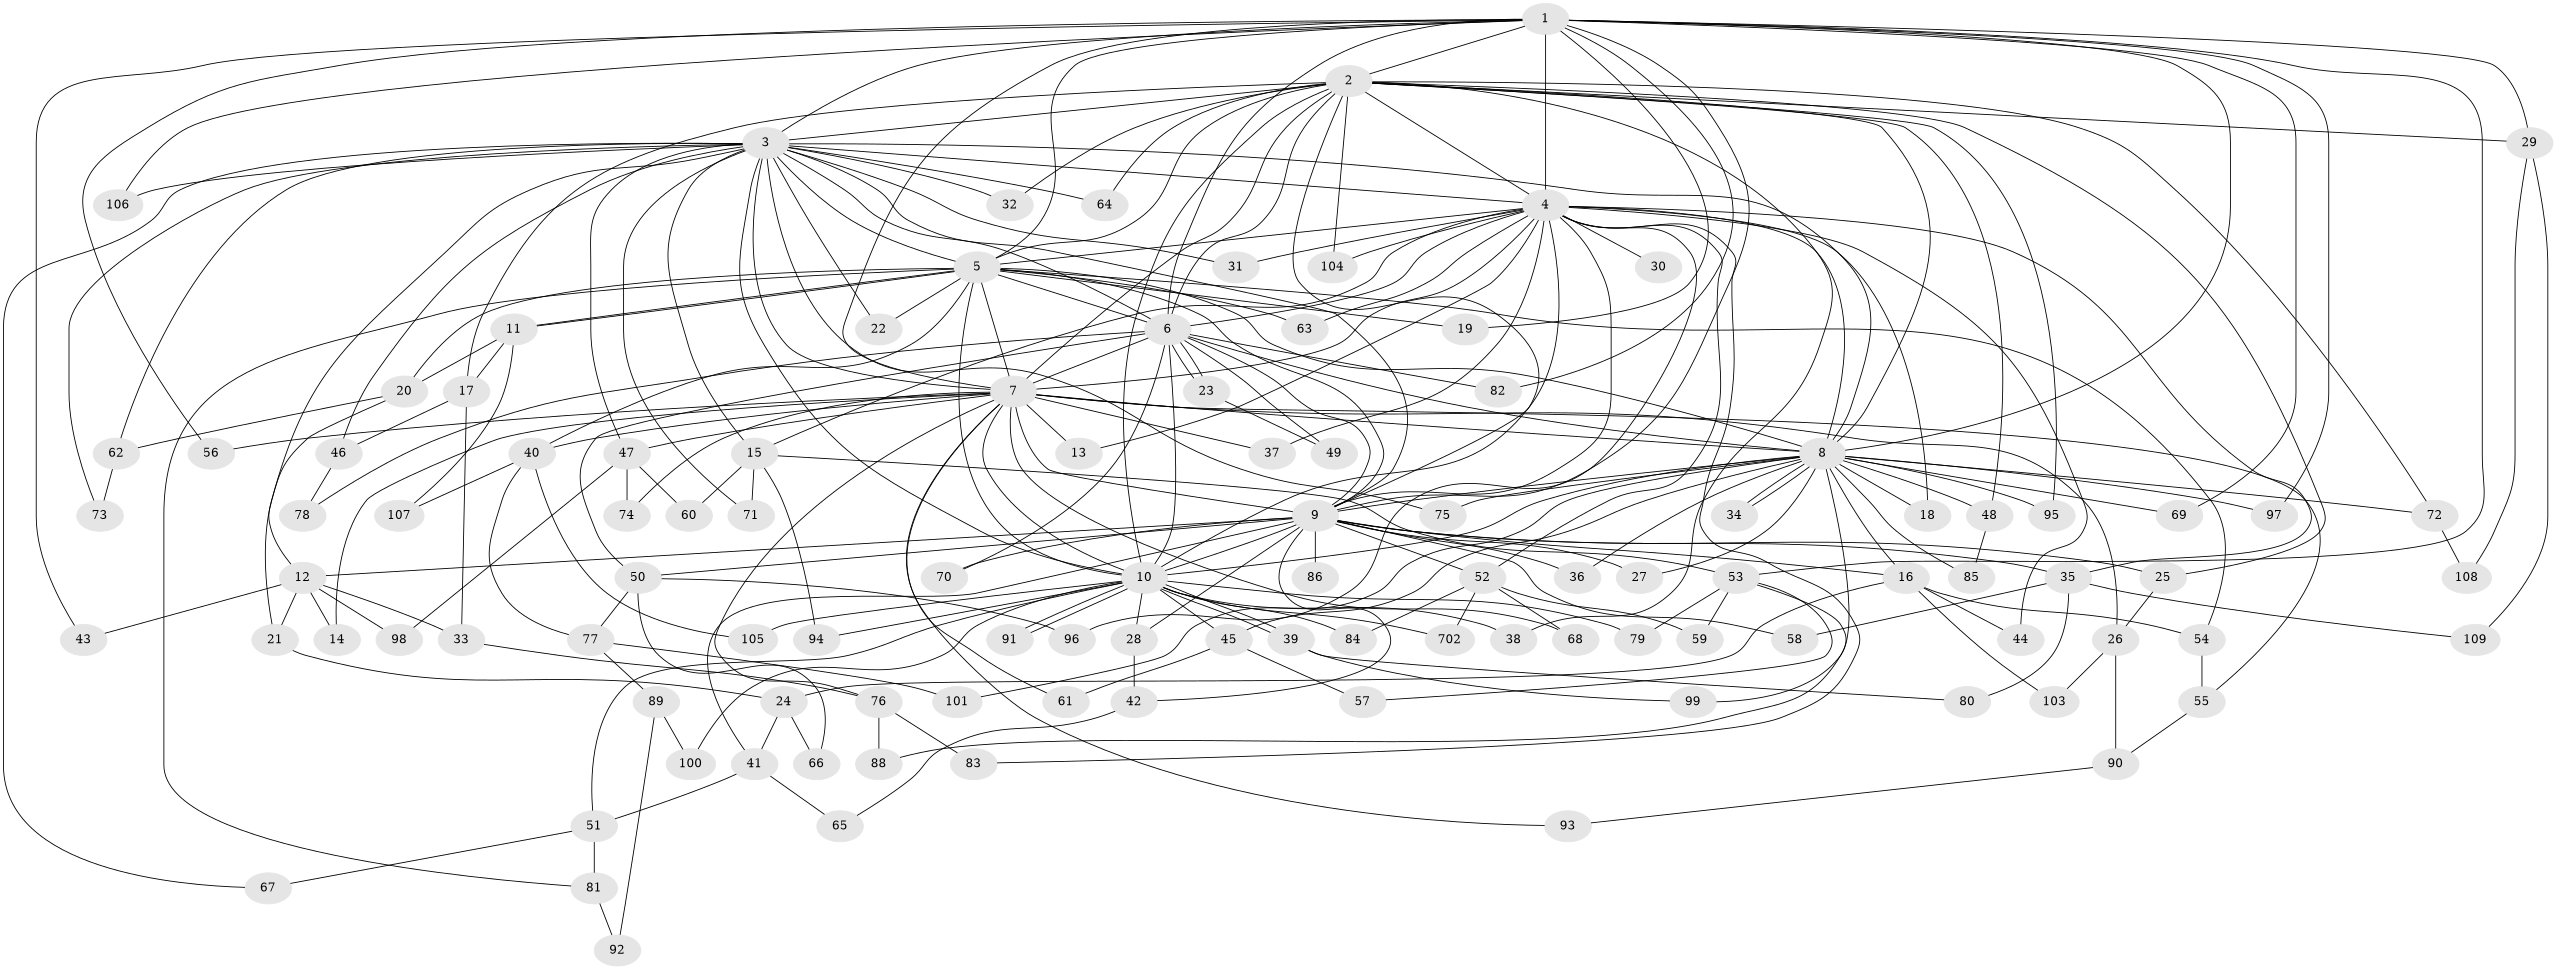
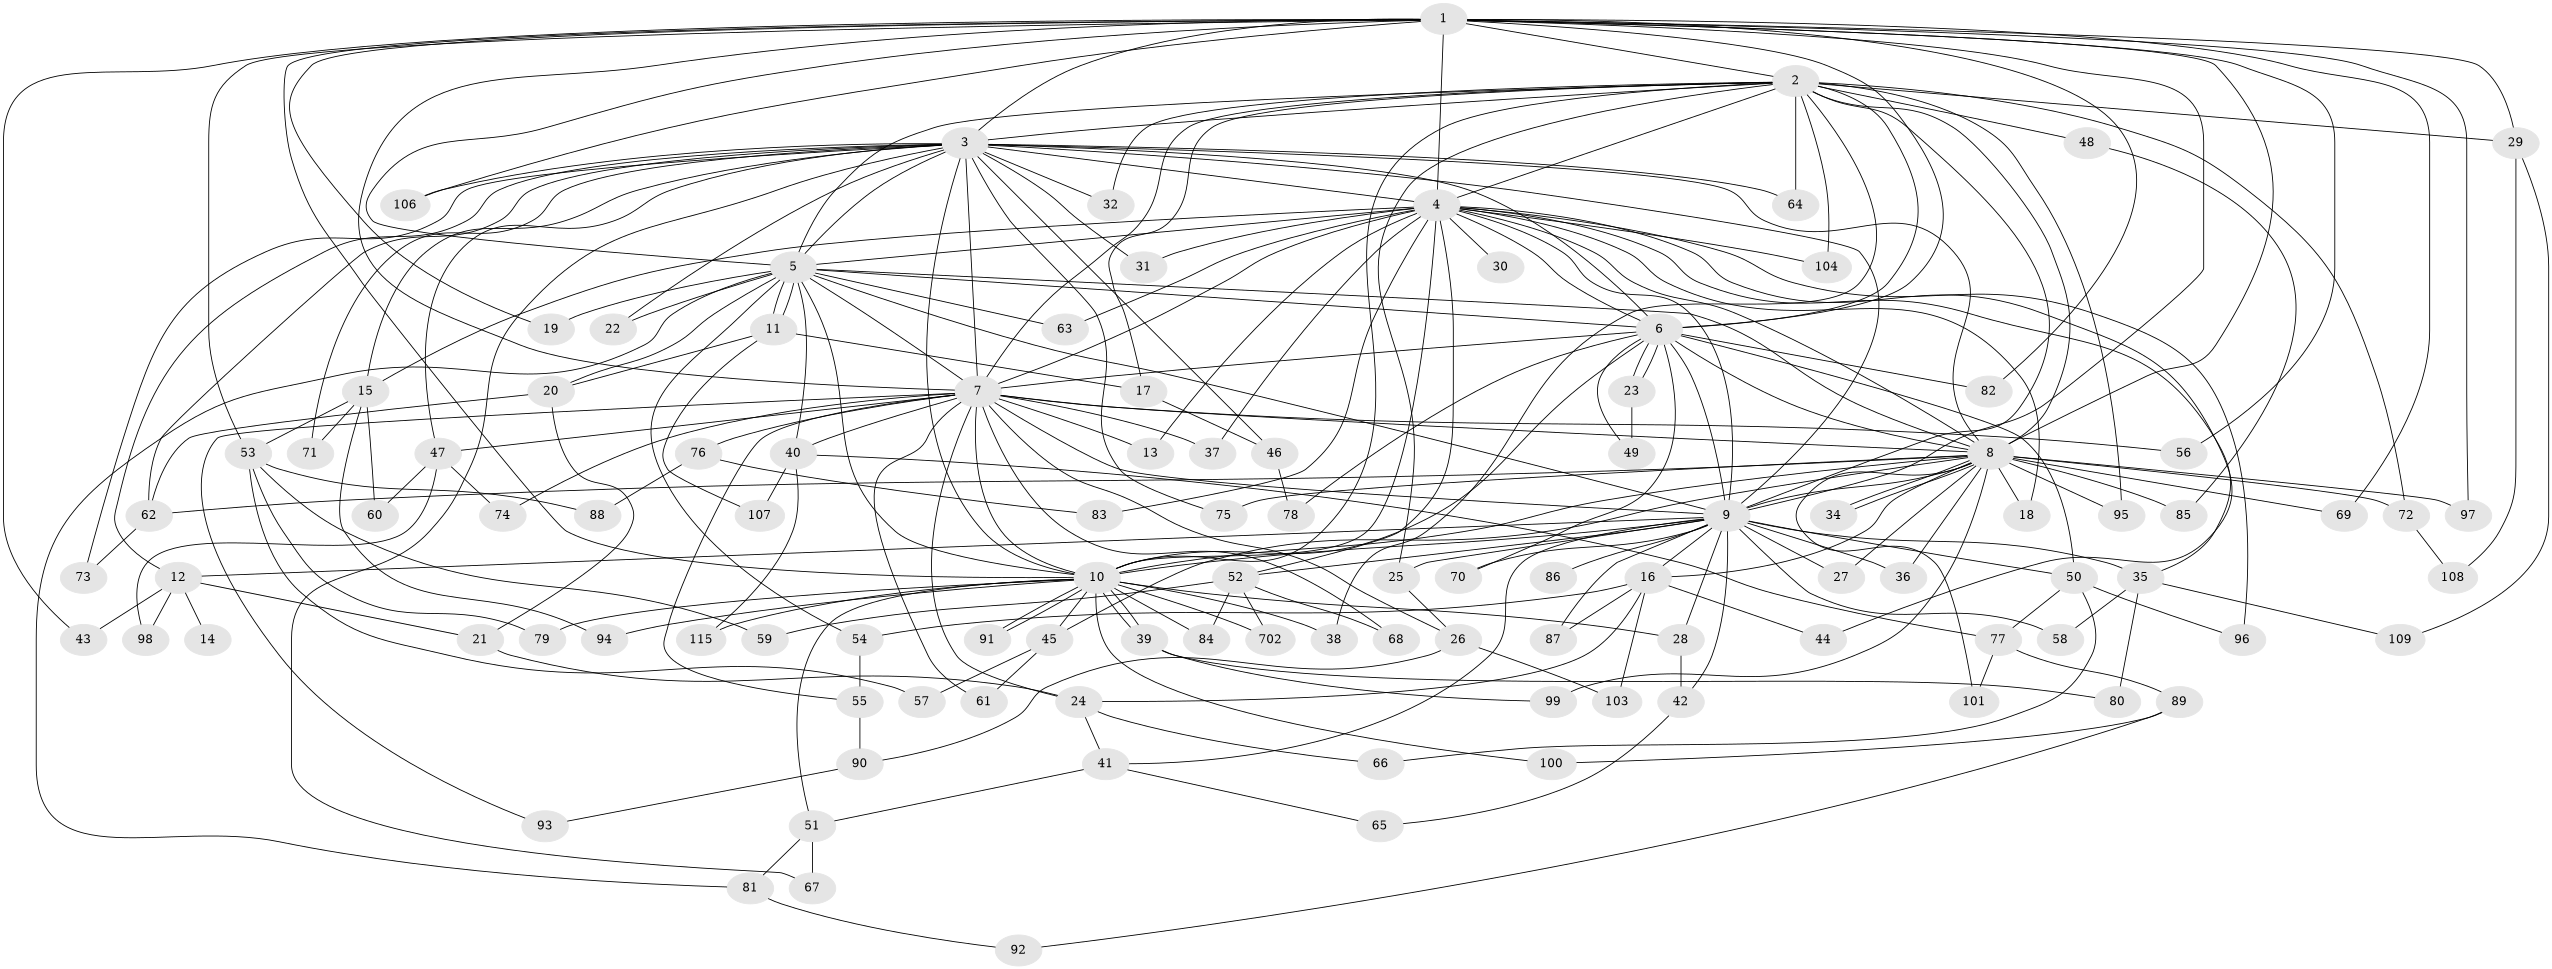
edge "1" -- "10": added
edge "7" -- "14": now "7" -- "24"
edge "8" -- "48": now "8" -- "62"
node "33": removed
node "105": label "105" -> "115"
node "87": added
